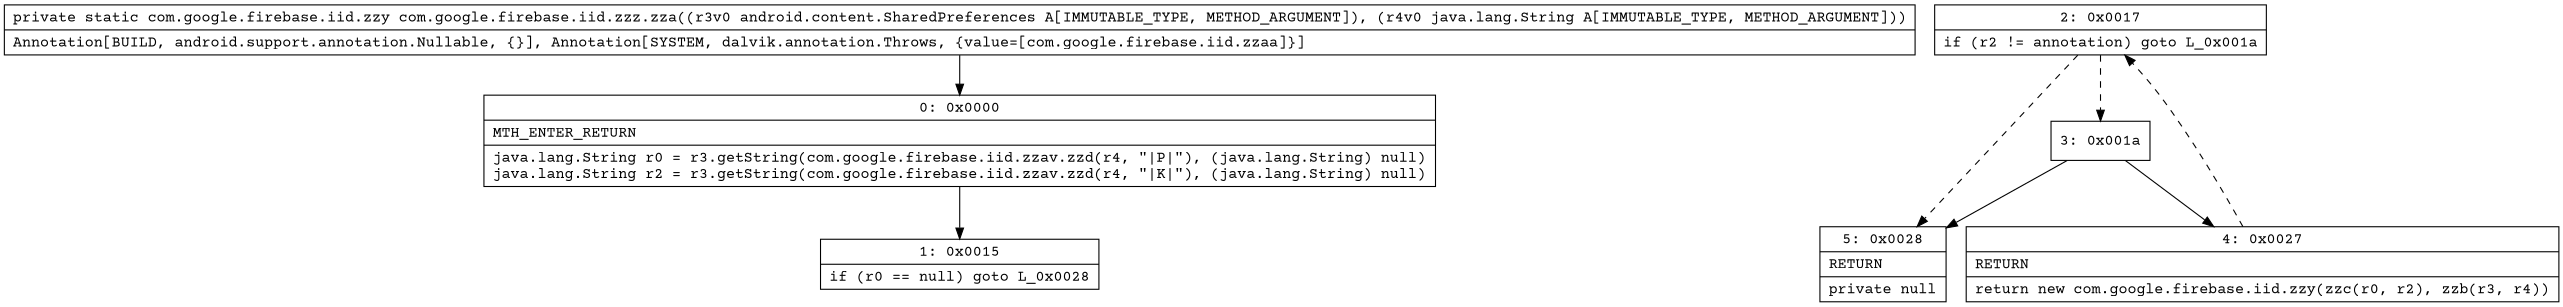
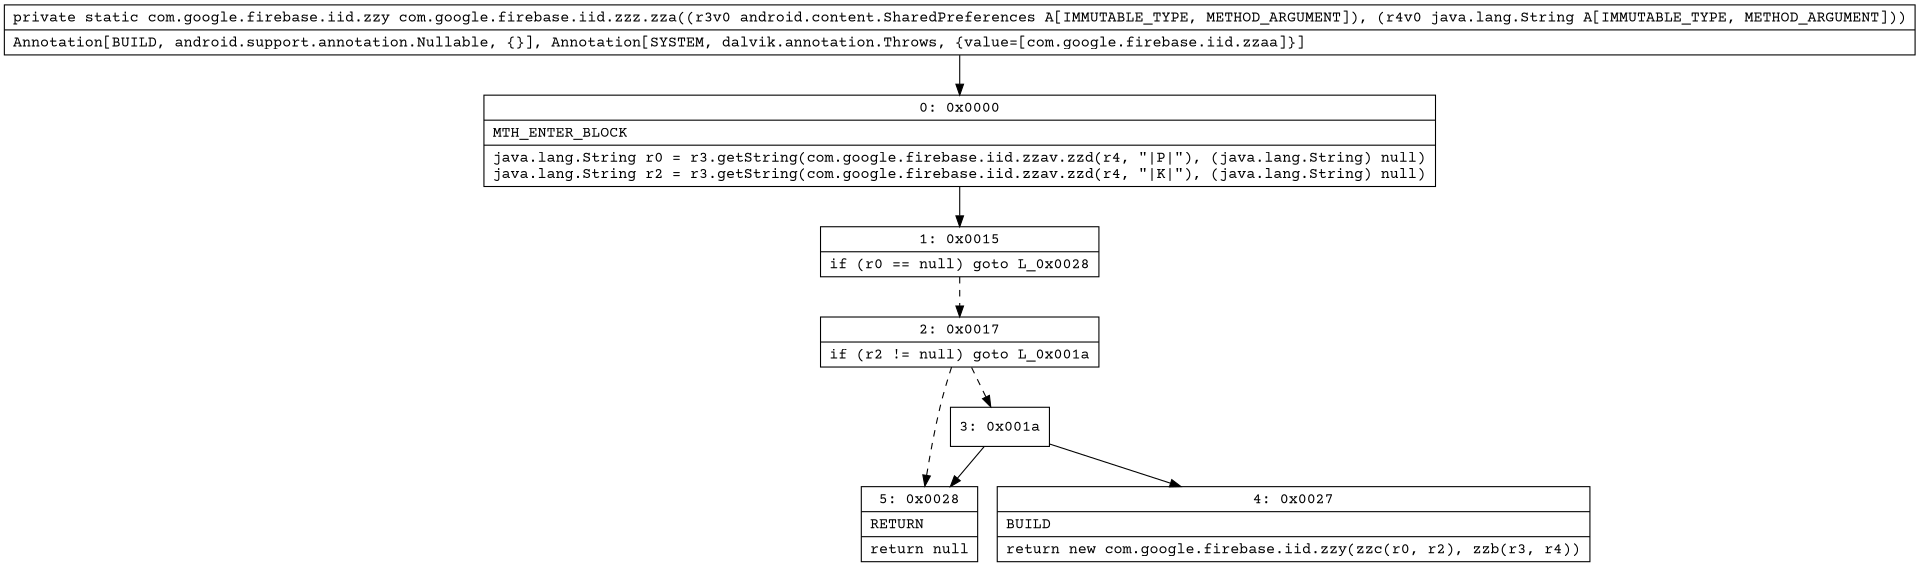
node "2: 0x0017": text "if (r2 != annotation) goto L_0x001a" -> "if (r2 != null) goto L_0x001a"
node "0: 0x0000": text "MTH_ENTER_RETURN" -> "MTH_ENTER_BLOCK"
edge "4: 0x0027" -> "2: 0x0017": now "1: 0x0015" -> "2: 0x0017"
node "4: 0x0027": text "RETURN" -> "BUILD"
node "5: 0x0028": text "private null" -> "return null"
